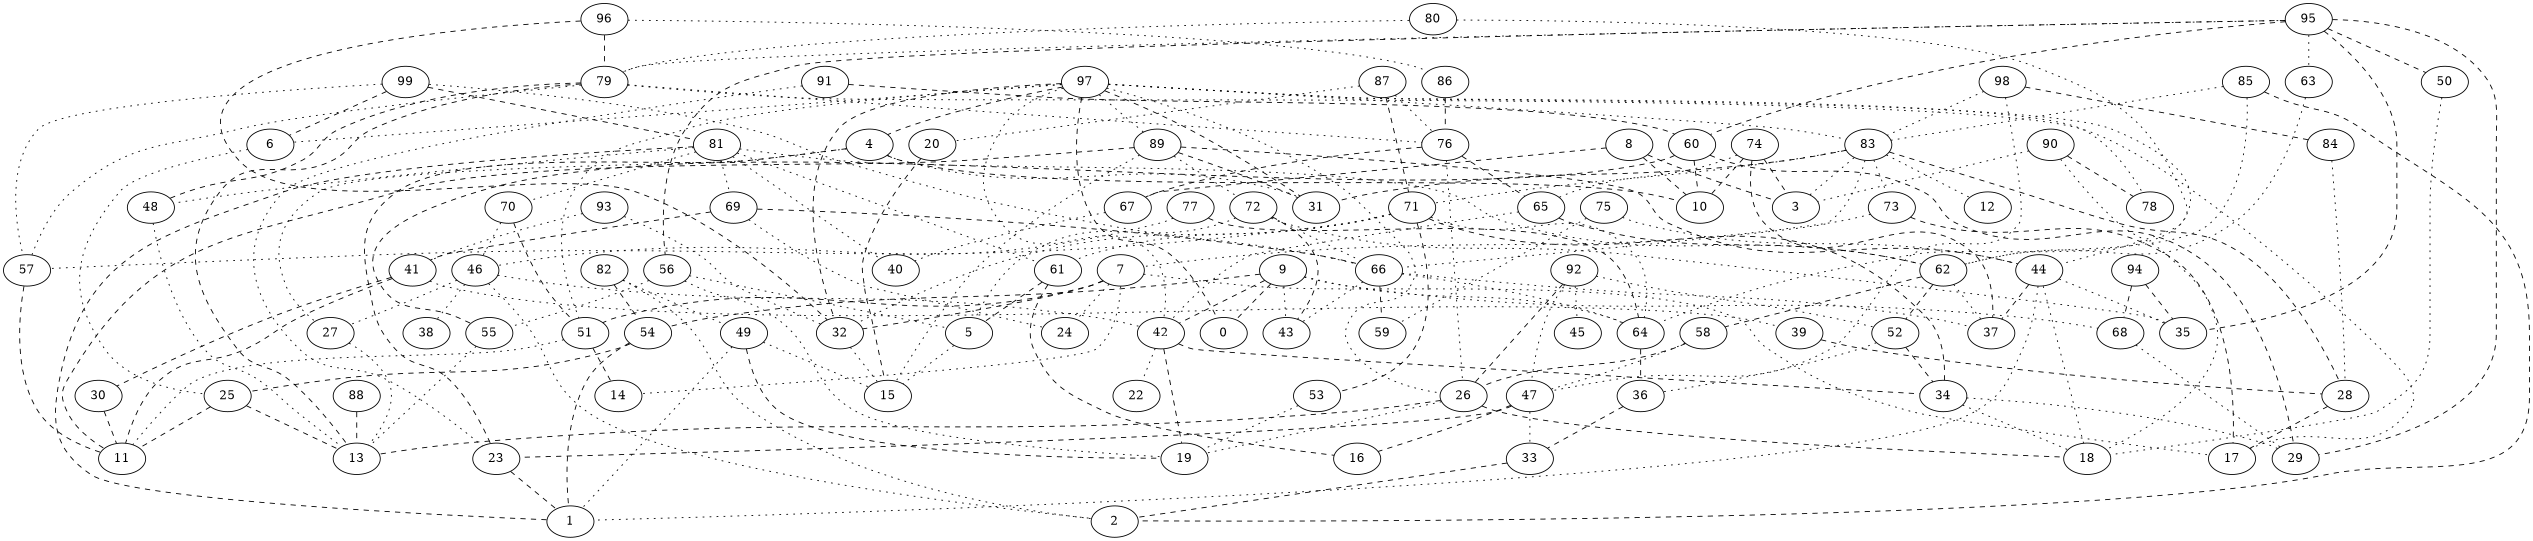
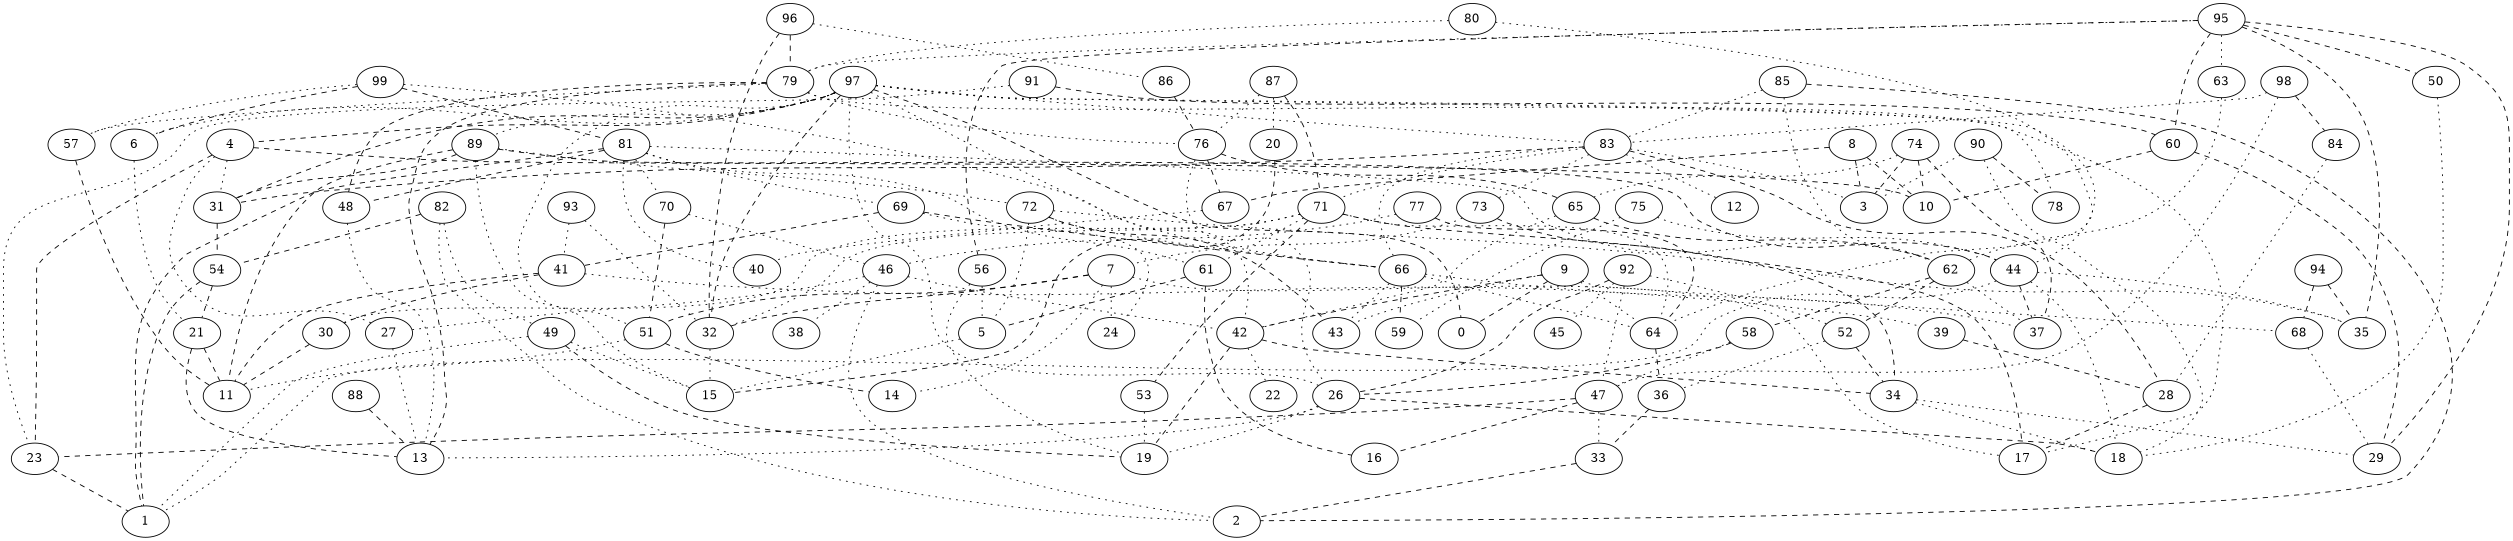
edge "81" -- "48": style dotted -> dashed
edge "71" -- "57": now "71" -- "30"
edge "9" -- "54": now "31" -- "54"
node "55": removed
node "25": label "25" -> "21"
edge "26" -- "13": style dashed -> dotted
